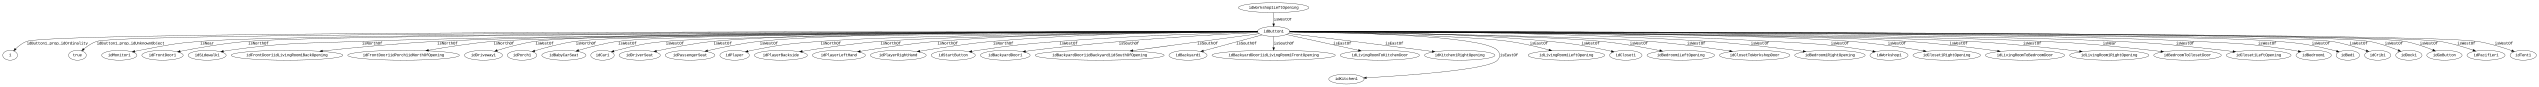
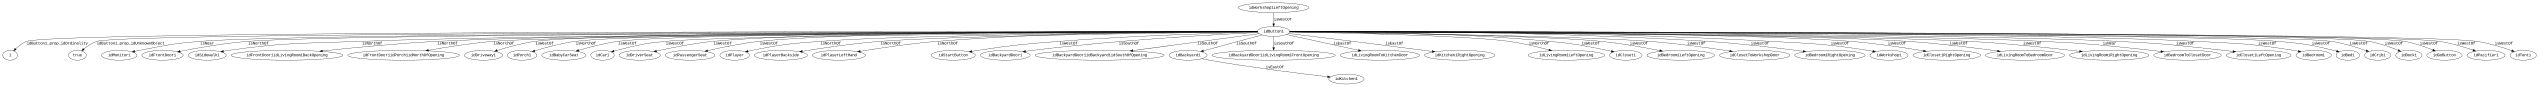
edge "idButton1" -> "idKitchen1": now "idBackyard1" -> "idKitchen1"
edge "idButton1" -> "idLivingRoom1LeftOpening": label "isEastOf" -> "isNorthOf"
node "idPlayerRightHand": removed
